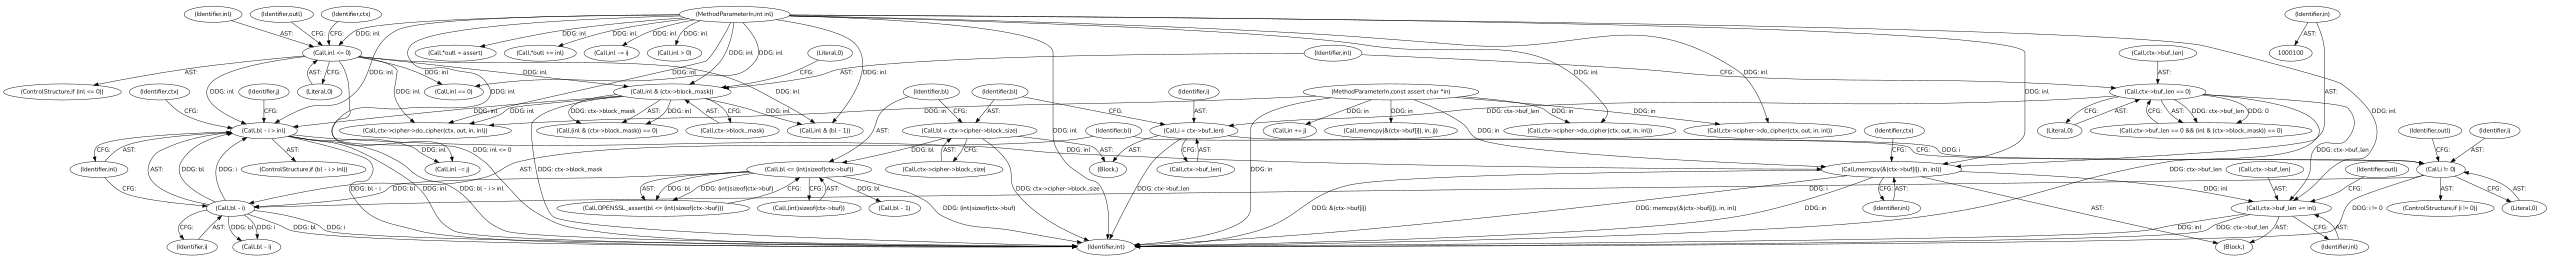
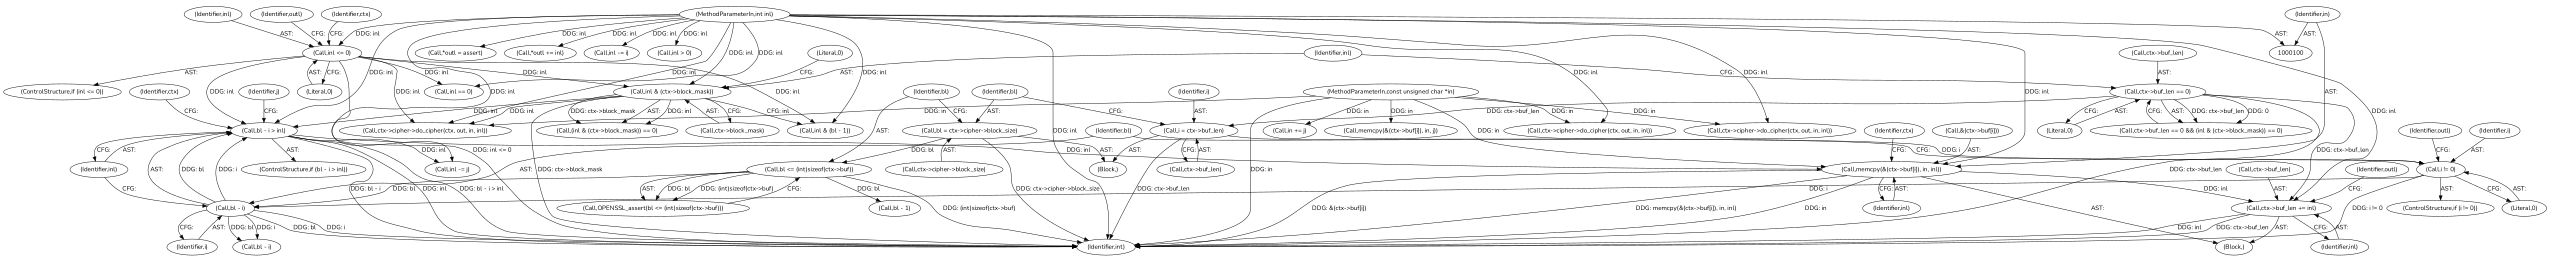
edge "(MethodParameterIn,int inl)" -> "1000100": added, label "AST:"
node "(MethodParameterIn,const assert char *in)": label "(MethodParameterIn,const assert char *in)" -> "(MethodParameterIn,const unsigned char *in)"
edge "(Call,inl & (ctx->block_mask))" -> "(Call,inl & (bl - 1))": label "DDG: inl" -> "CFG: inl"
node "(Call,&(ctx->buf[i]))": added
edge "(Call,bl = ctx->cipher->block_size)" -> "(Call,ctx->cipher->block_size)": removed, label "CFG:"
node "(Call,(int)sizeof(ctx->buf))": removed
